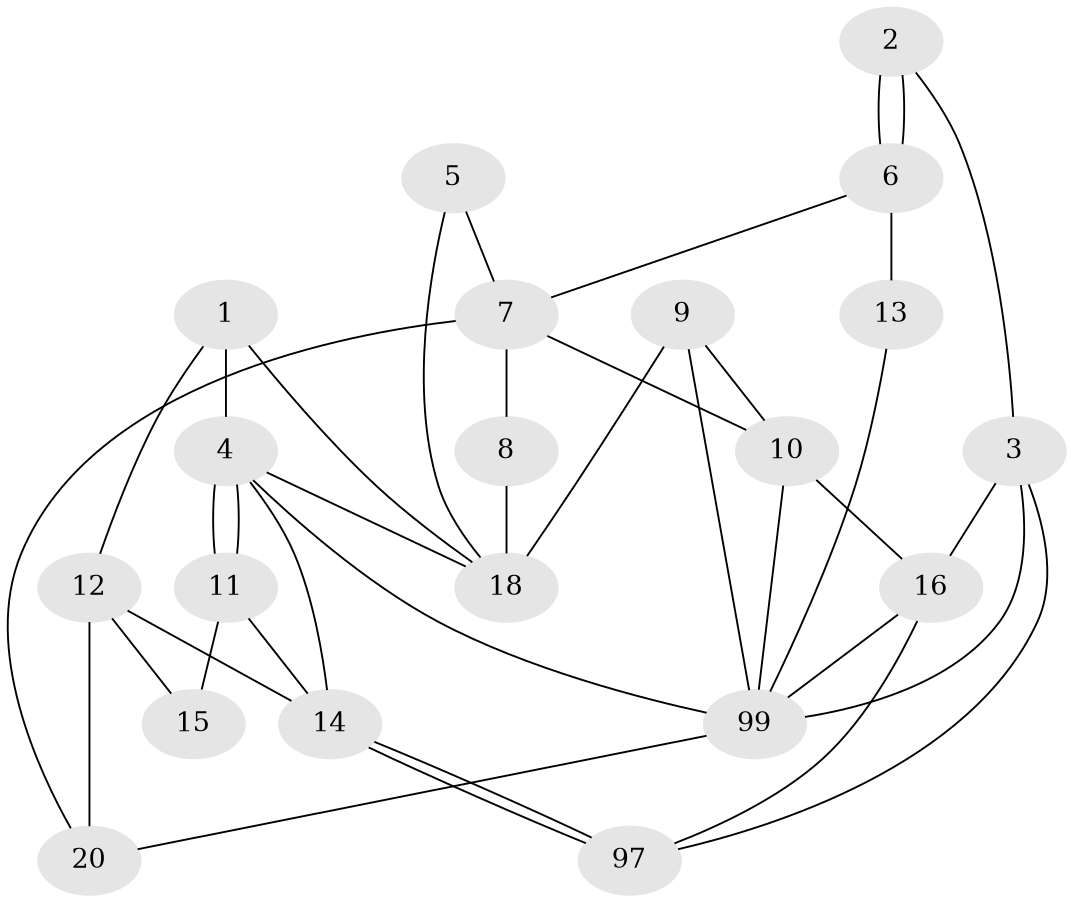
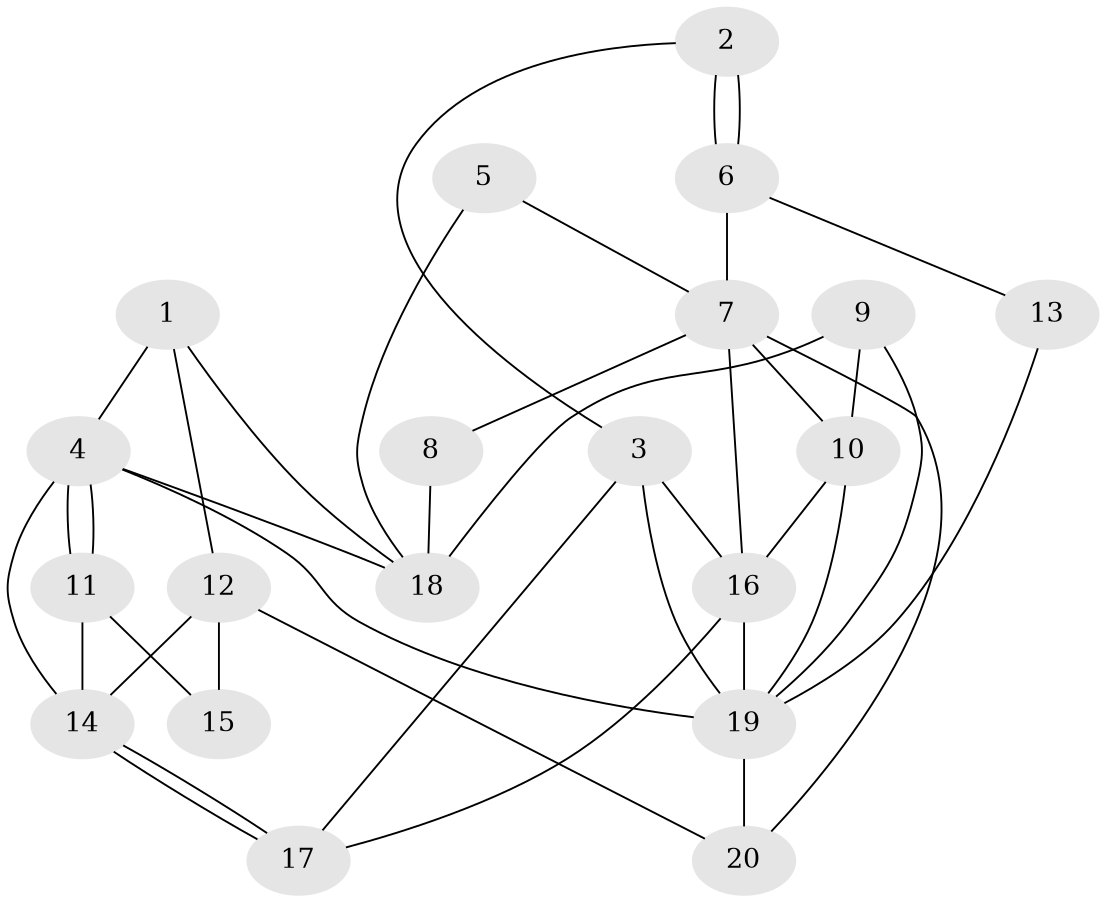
edge "7" -- "16": added
node "99": label "99" -> "19"
node "97": label "97" -> "17"
